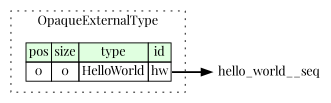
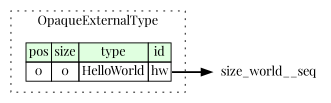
node "hello_world__seq": label "hello_world__seq" -> "size_world__seq"
